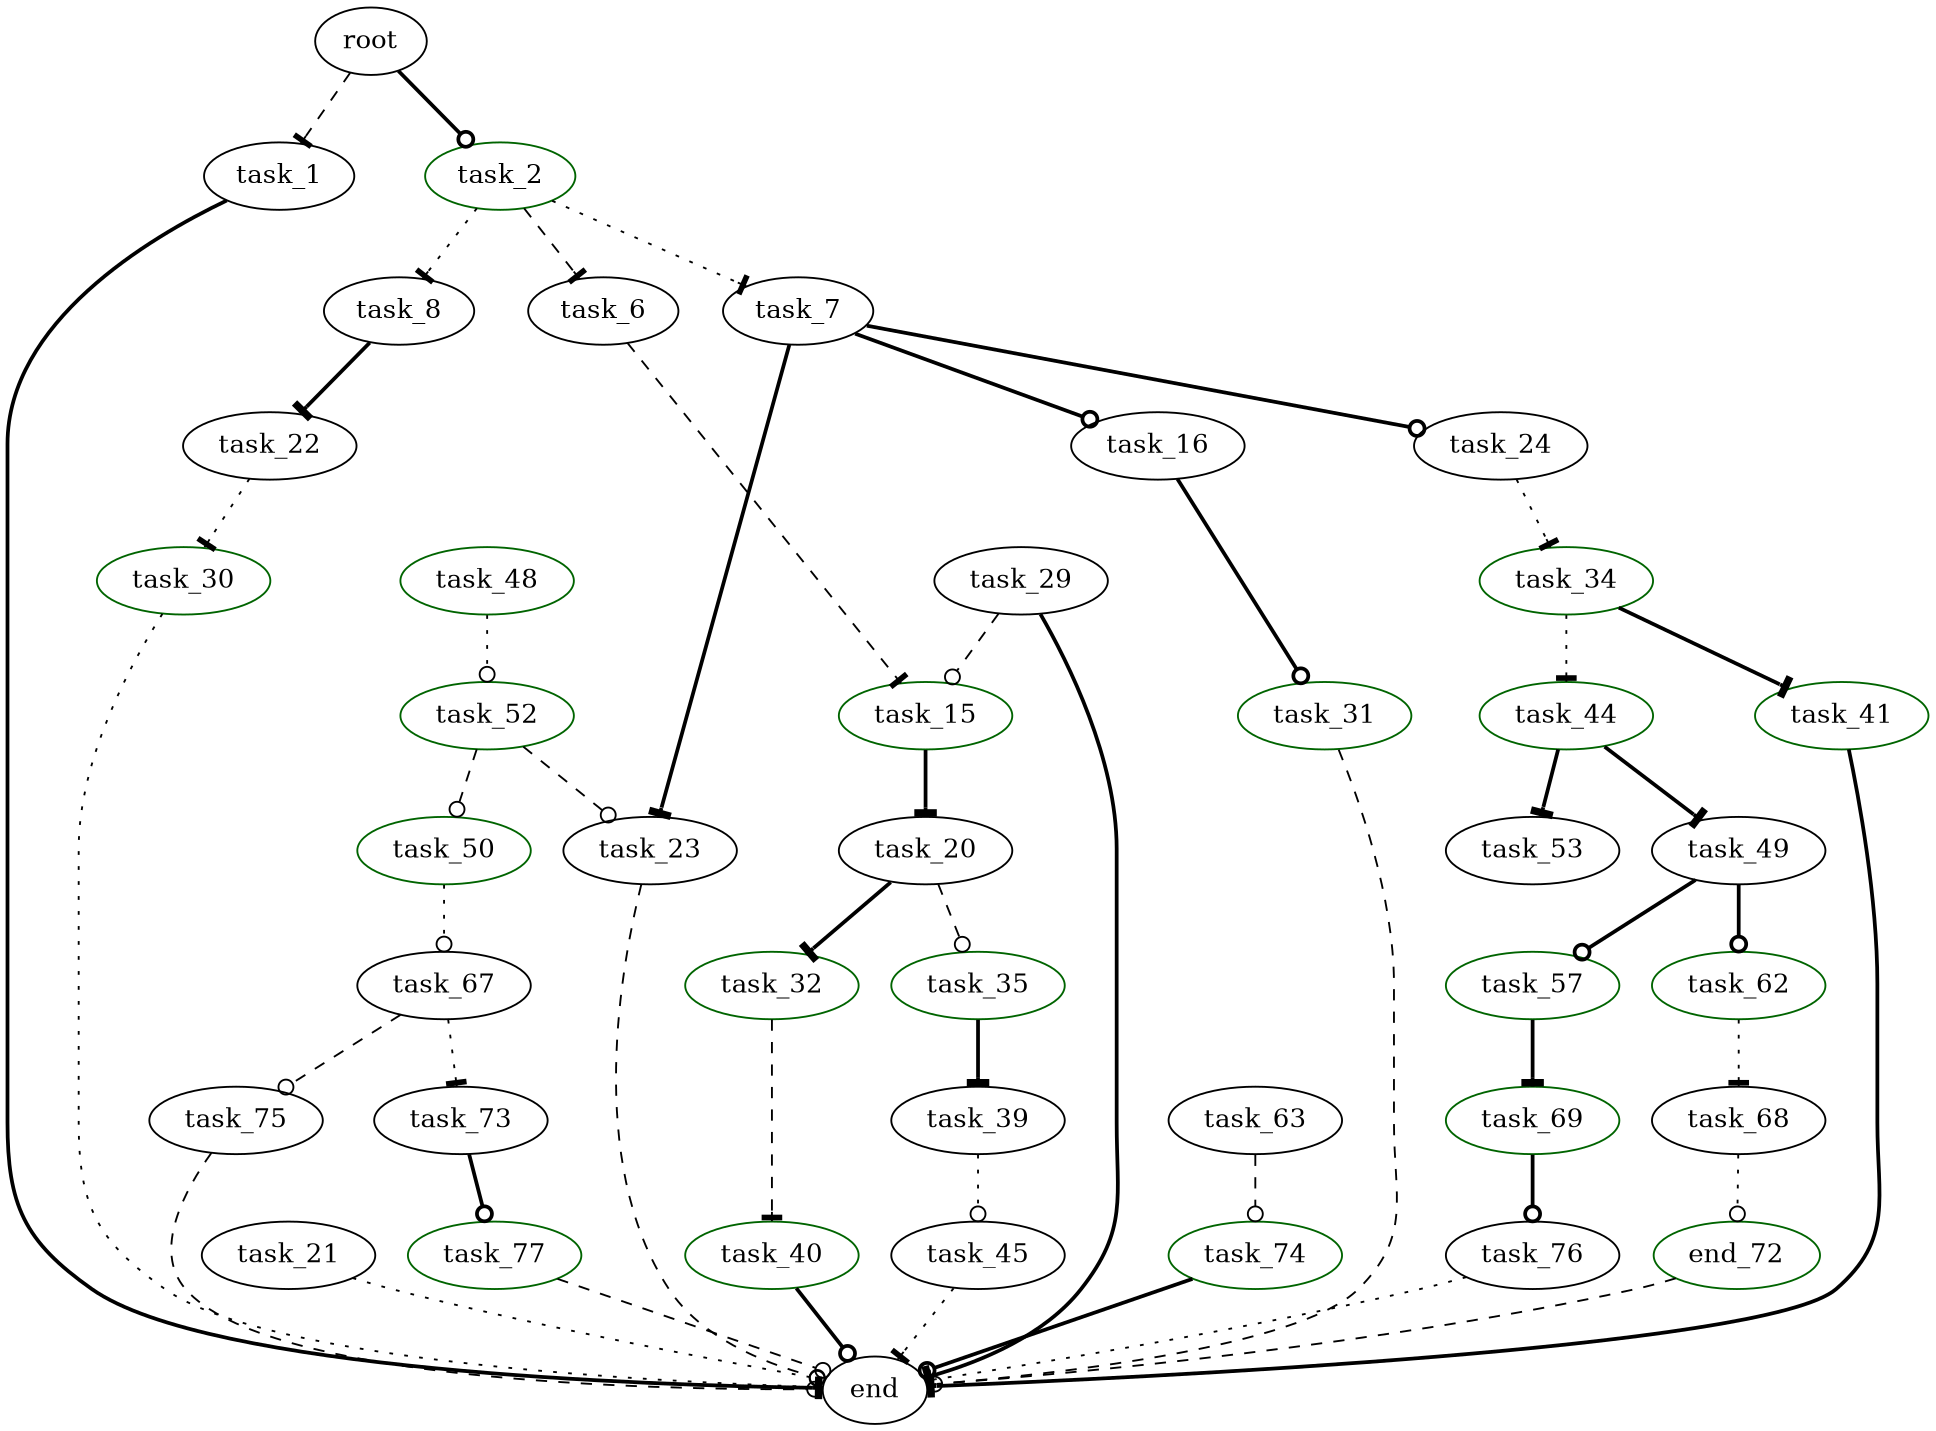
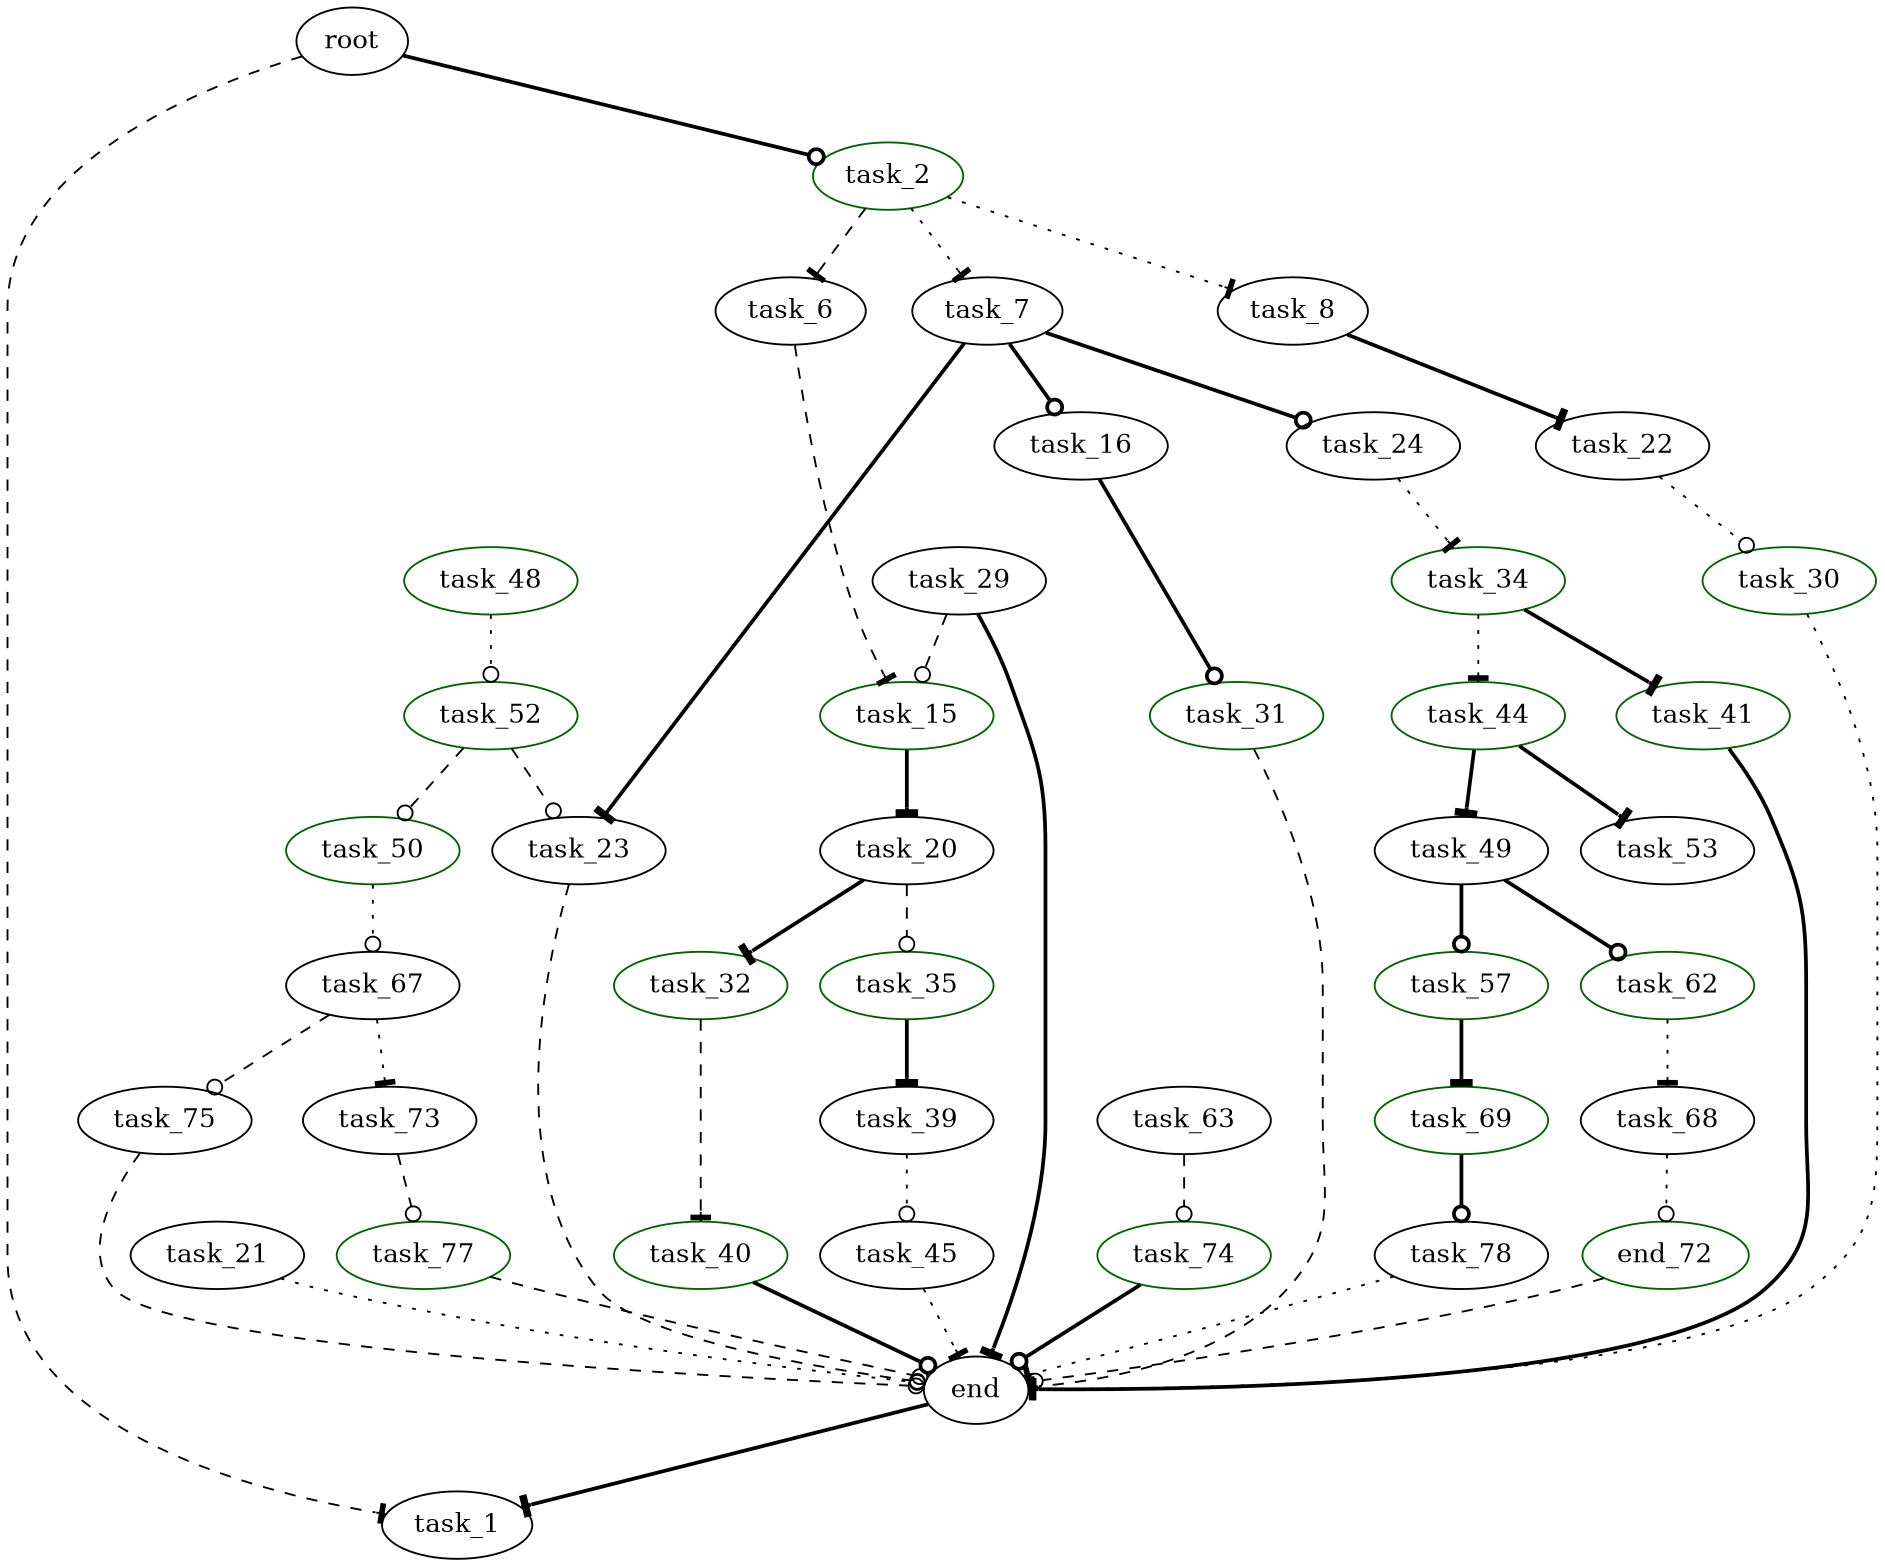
edge "task_22" -> "task_30": arrowhead tee -> odot
edge "task_1" -> "end": reversed
edge "task_73" -> "task_77": style bold -> dashed
node "task_76": label "task_76" -> "task_78"
